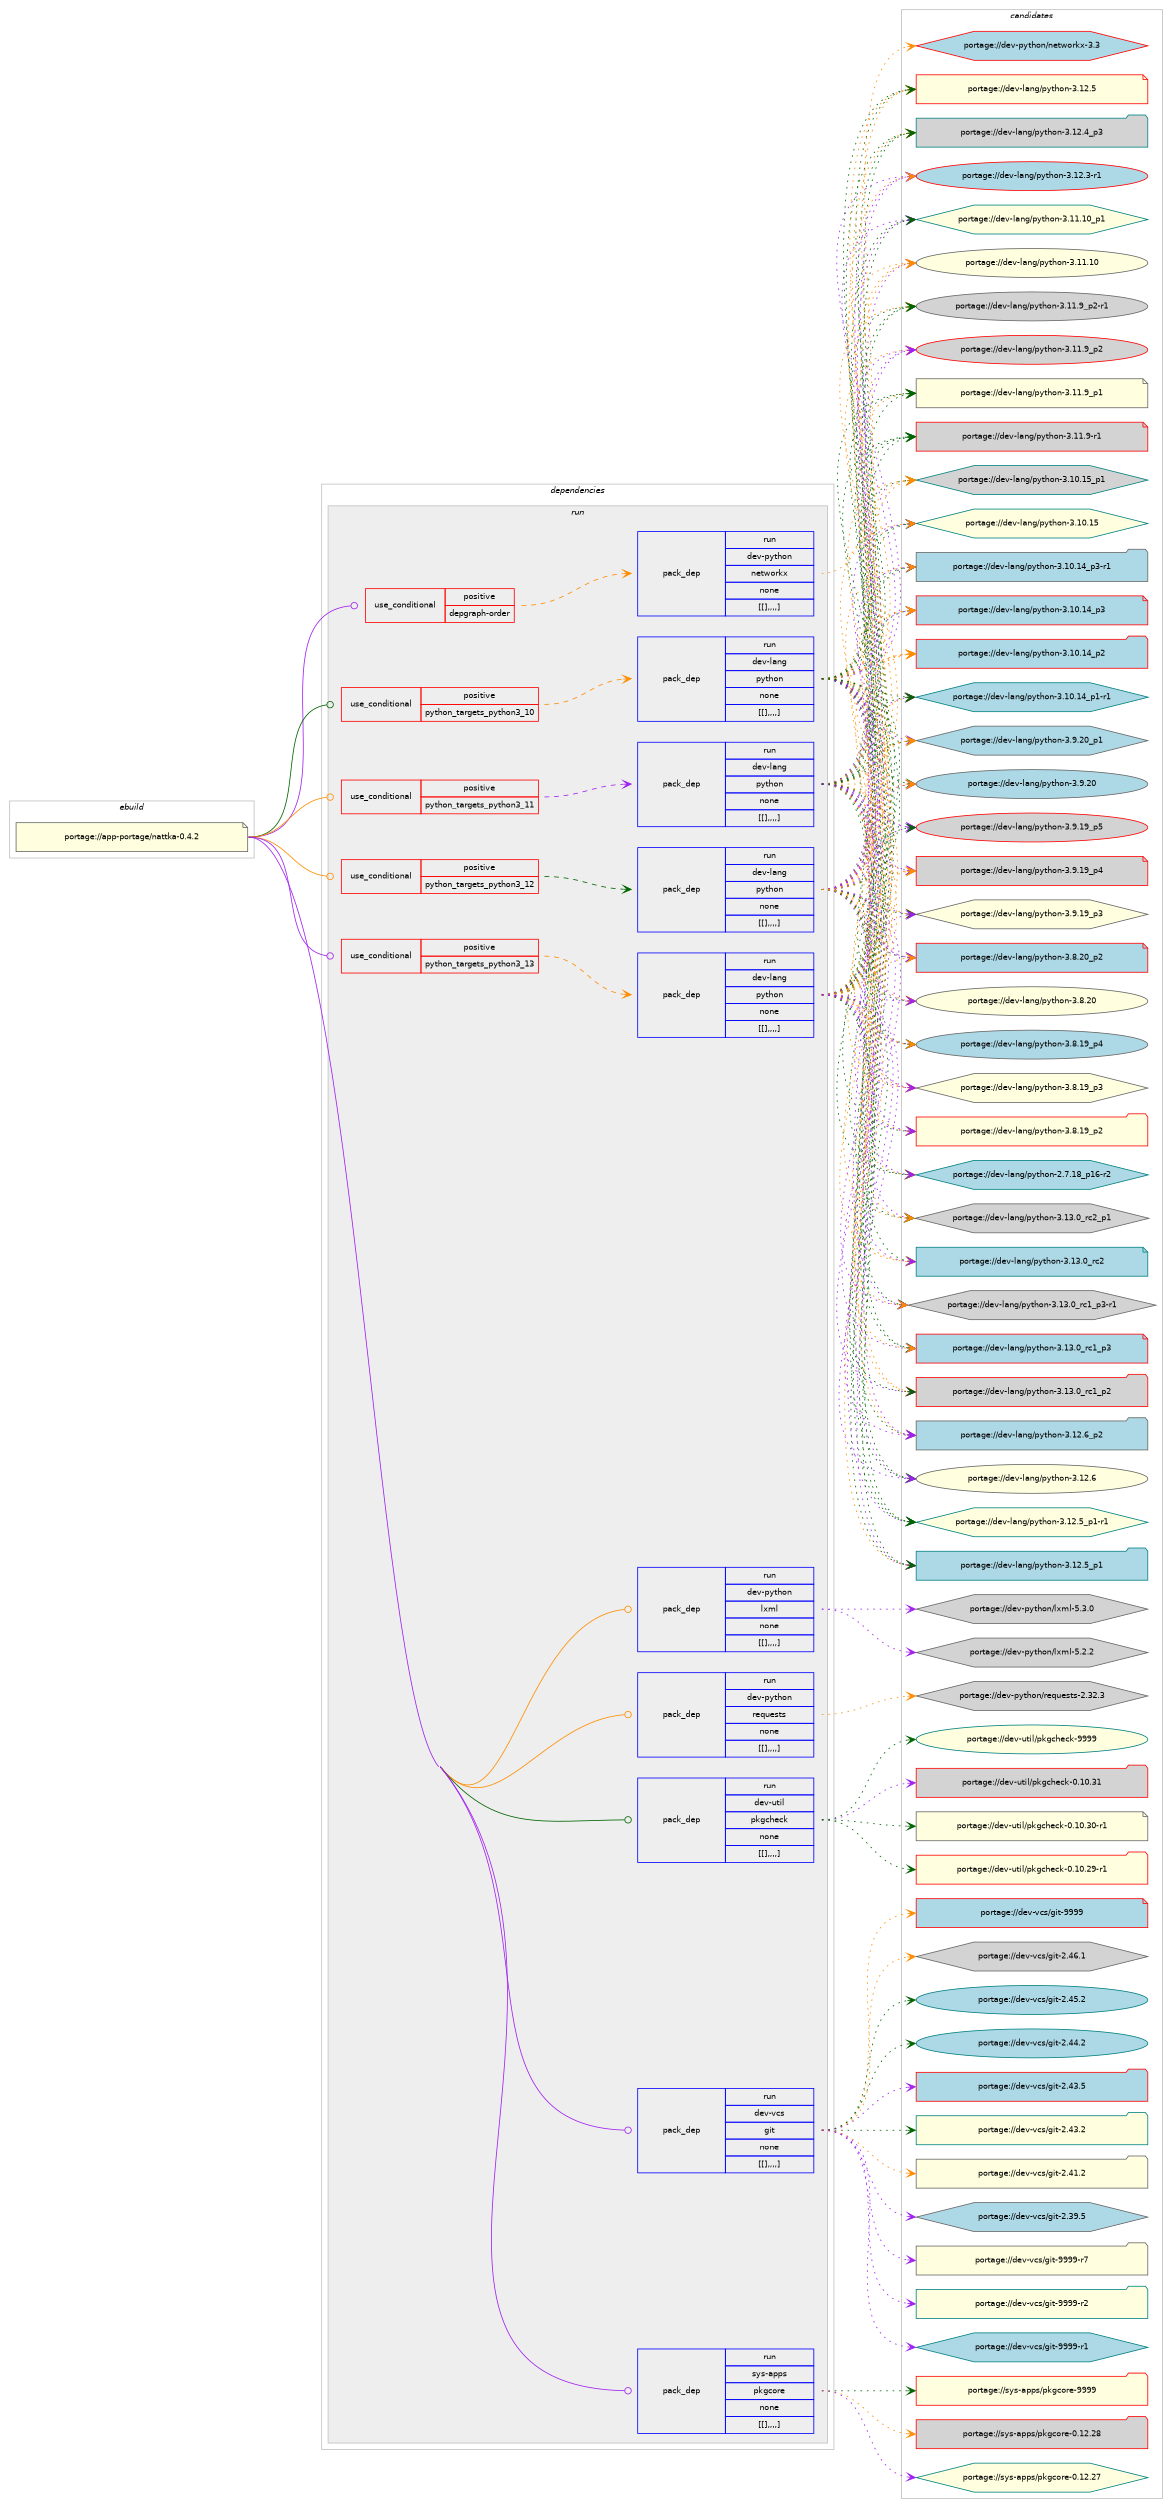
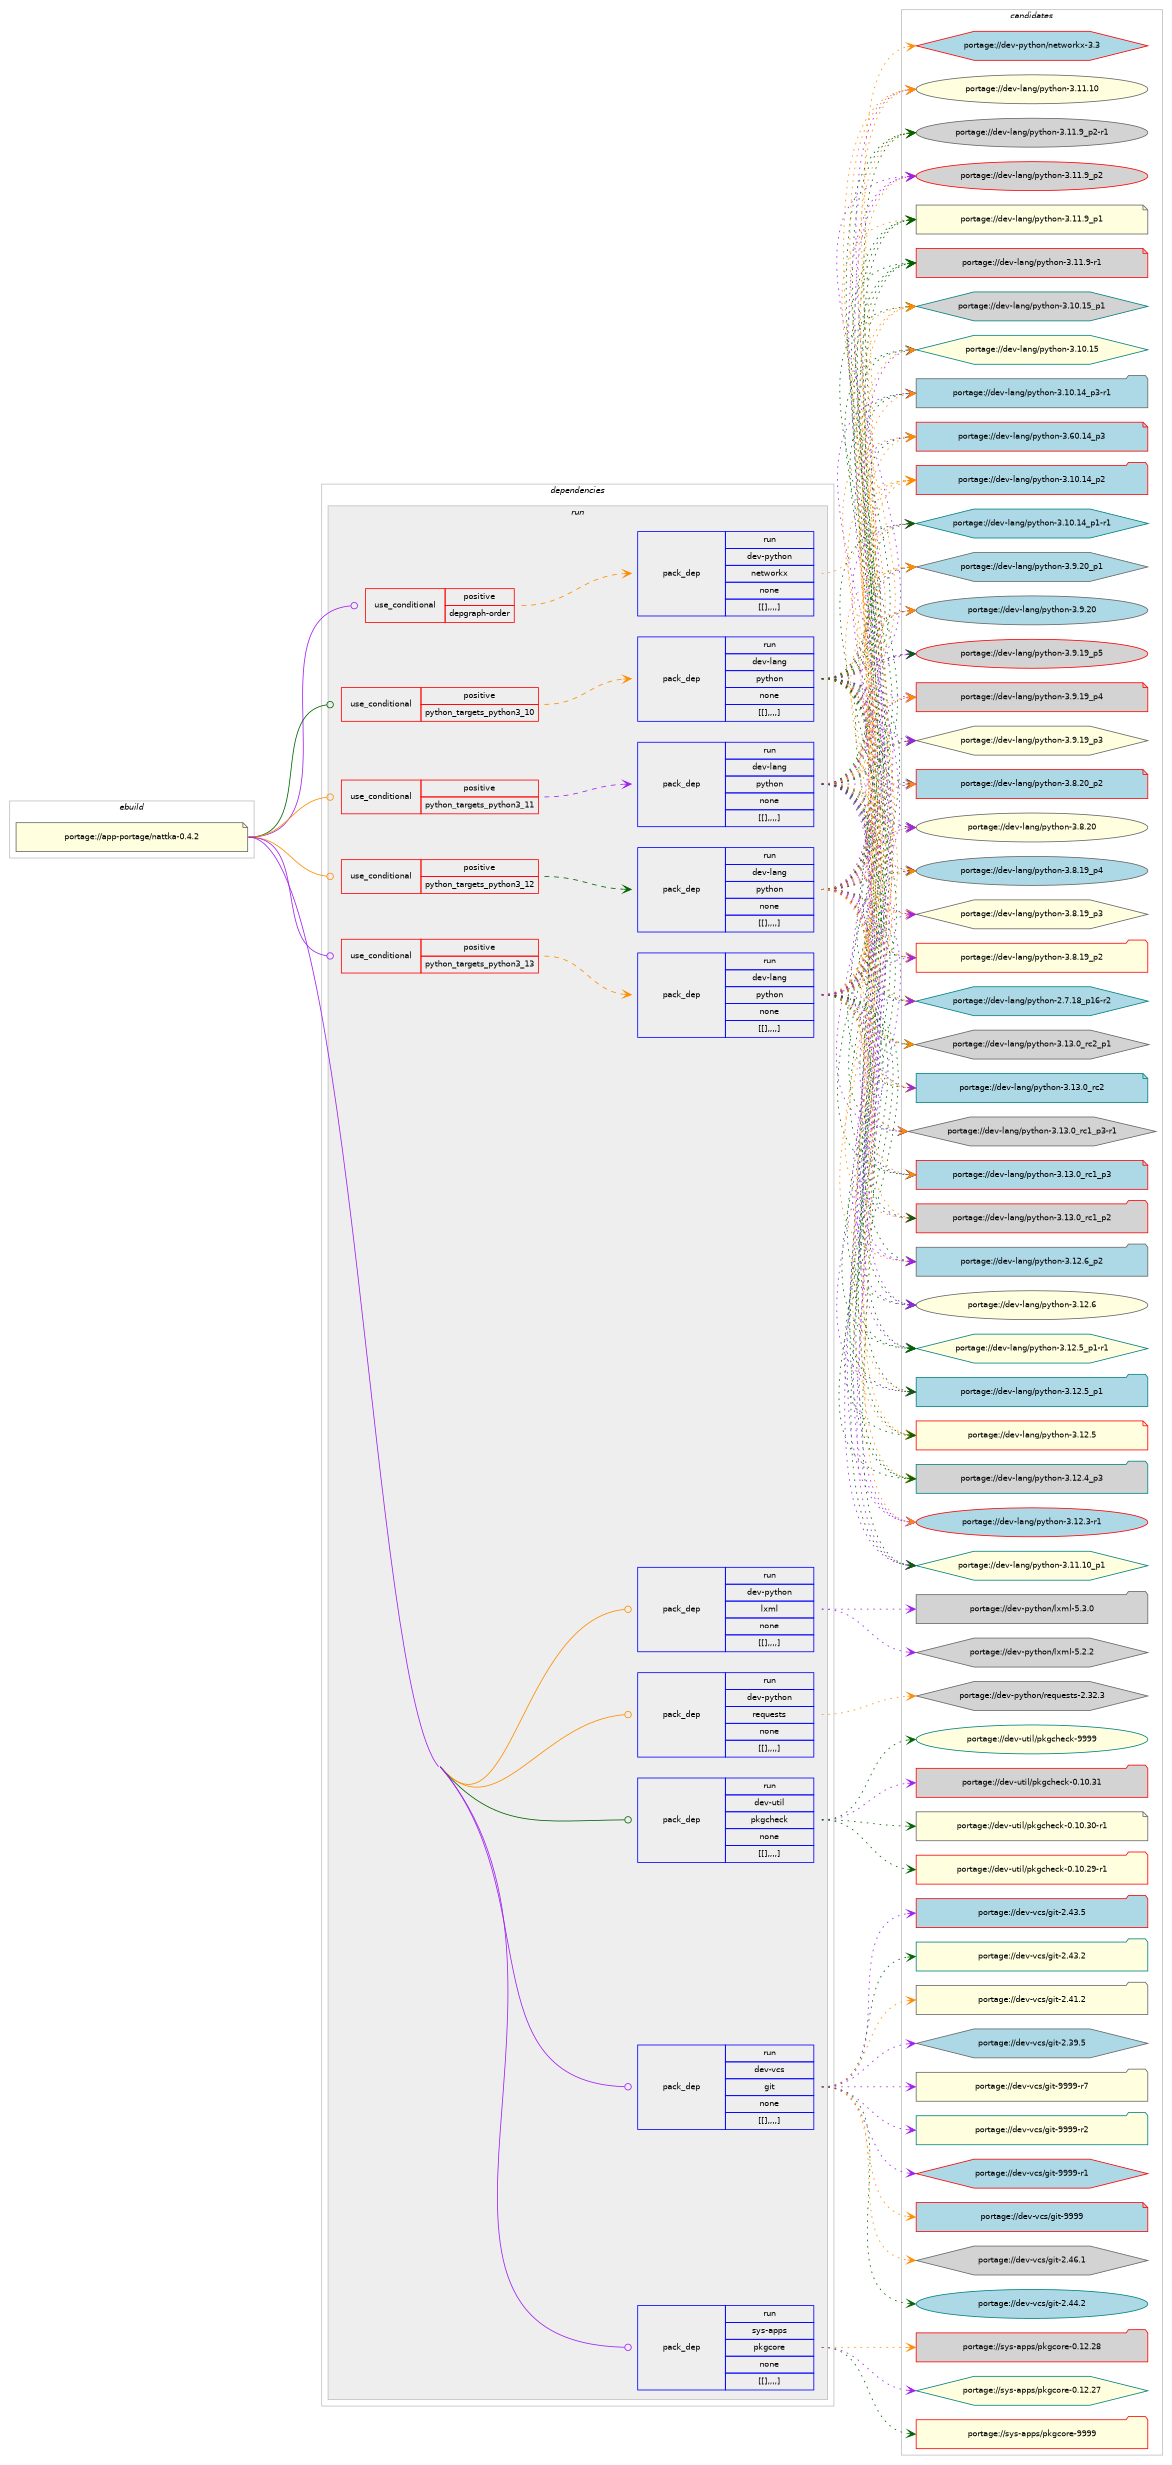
node "portage://dev-lang/python-3.10.14_p3": label "portage://dev-lang/python-3.10.14_p3" -> "portage://dev-lang/python-3.60.14_p3"
node "portage://dev-python/lxml-5.3.0": shape hexagon -> folder
node "portage://dev-vcs/git-2.45.2": removed
node "portage://dev-vcs/git-9999-r1": color teal -> red
